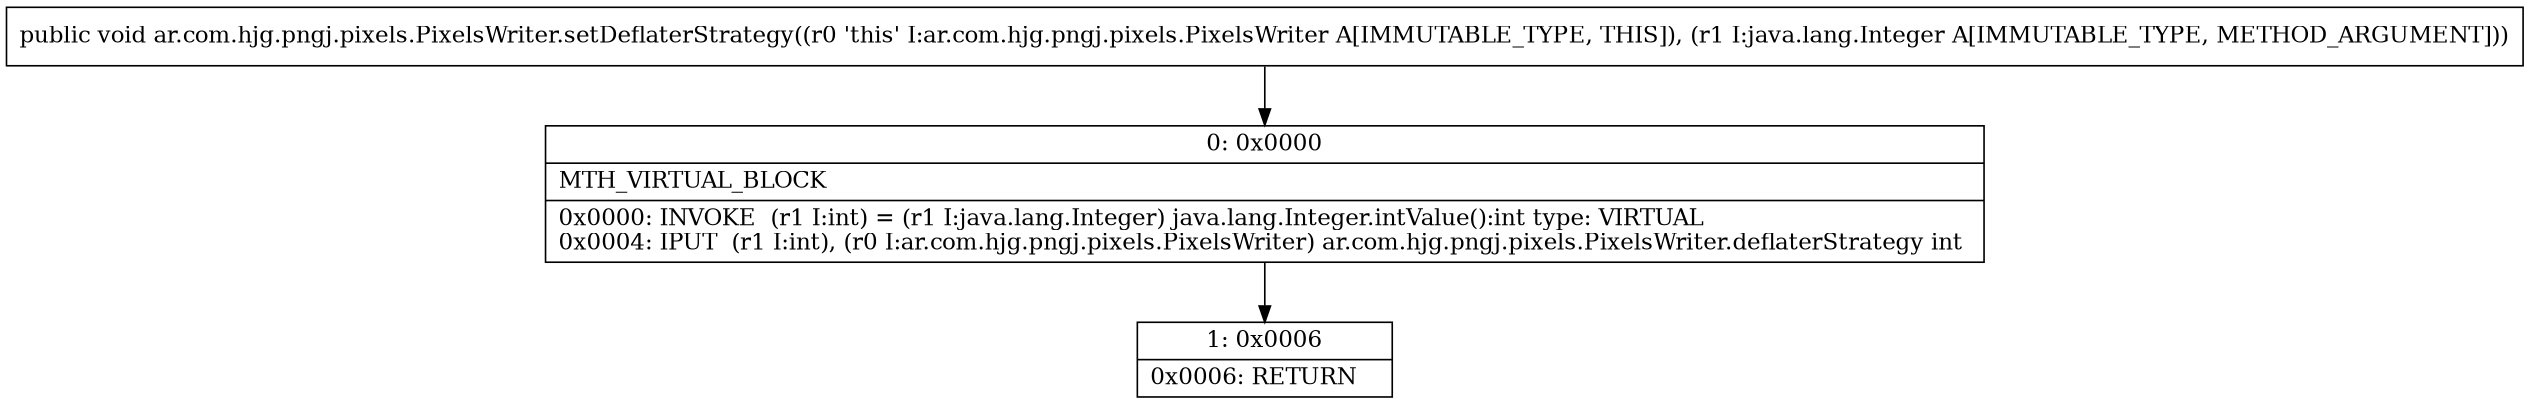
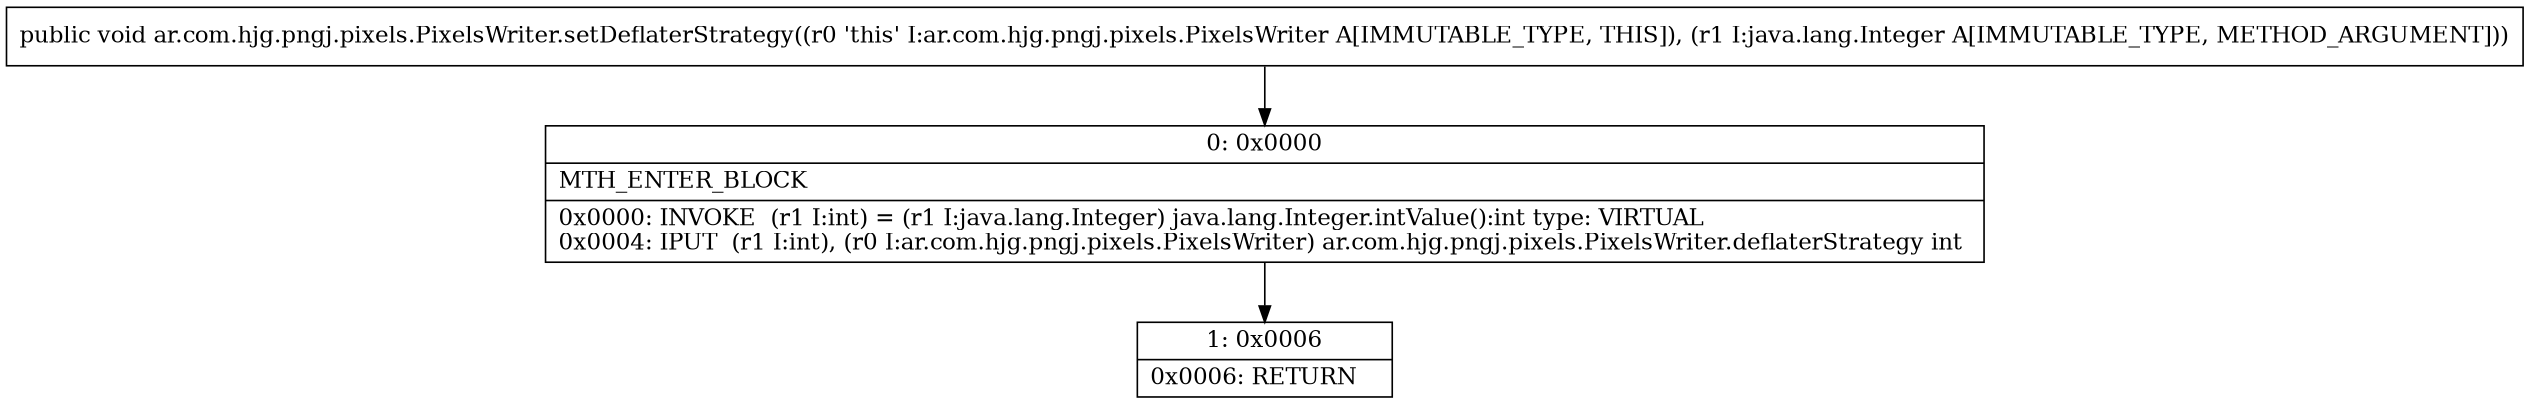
node "0: 0x0000": text "MTH_VIRTUAL_BLOCK" -> "MTH_ENTER_BLOCK"
